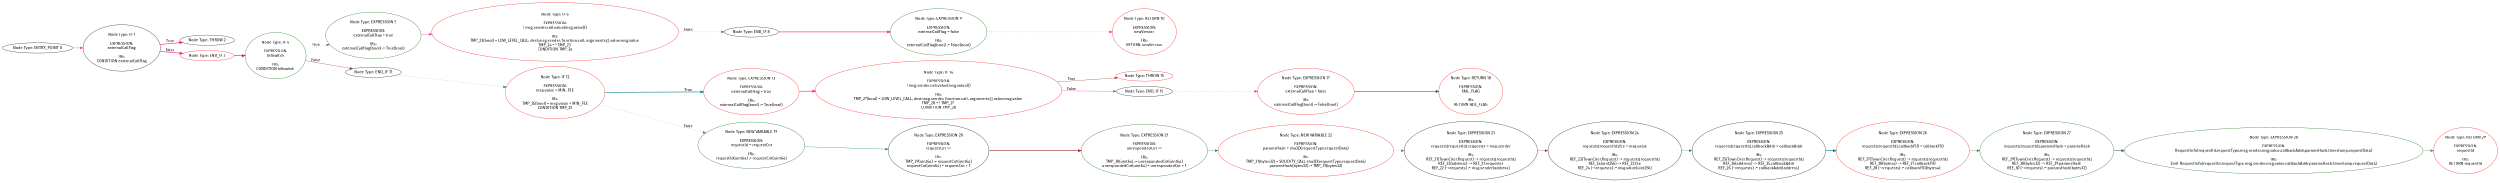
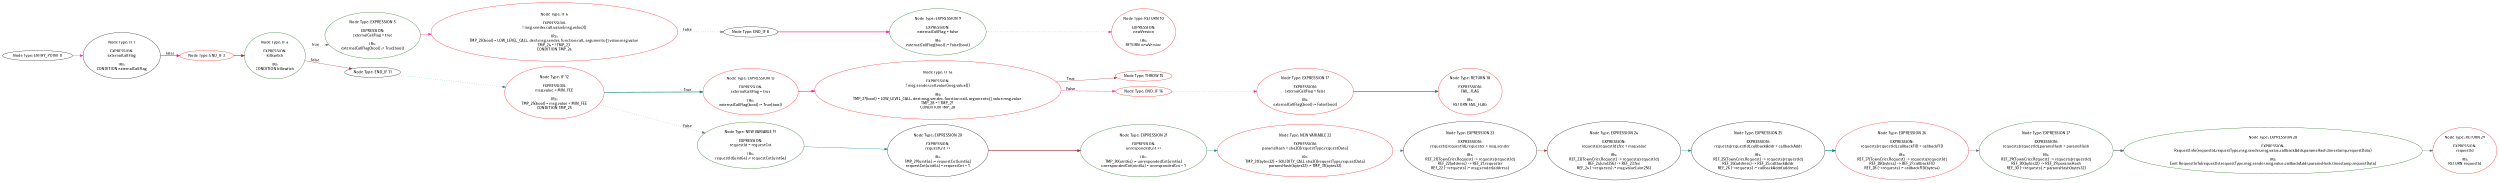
node "Node Type: THROW 2": removed
node "Node Type: END_IF 16": color black -> red
